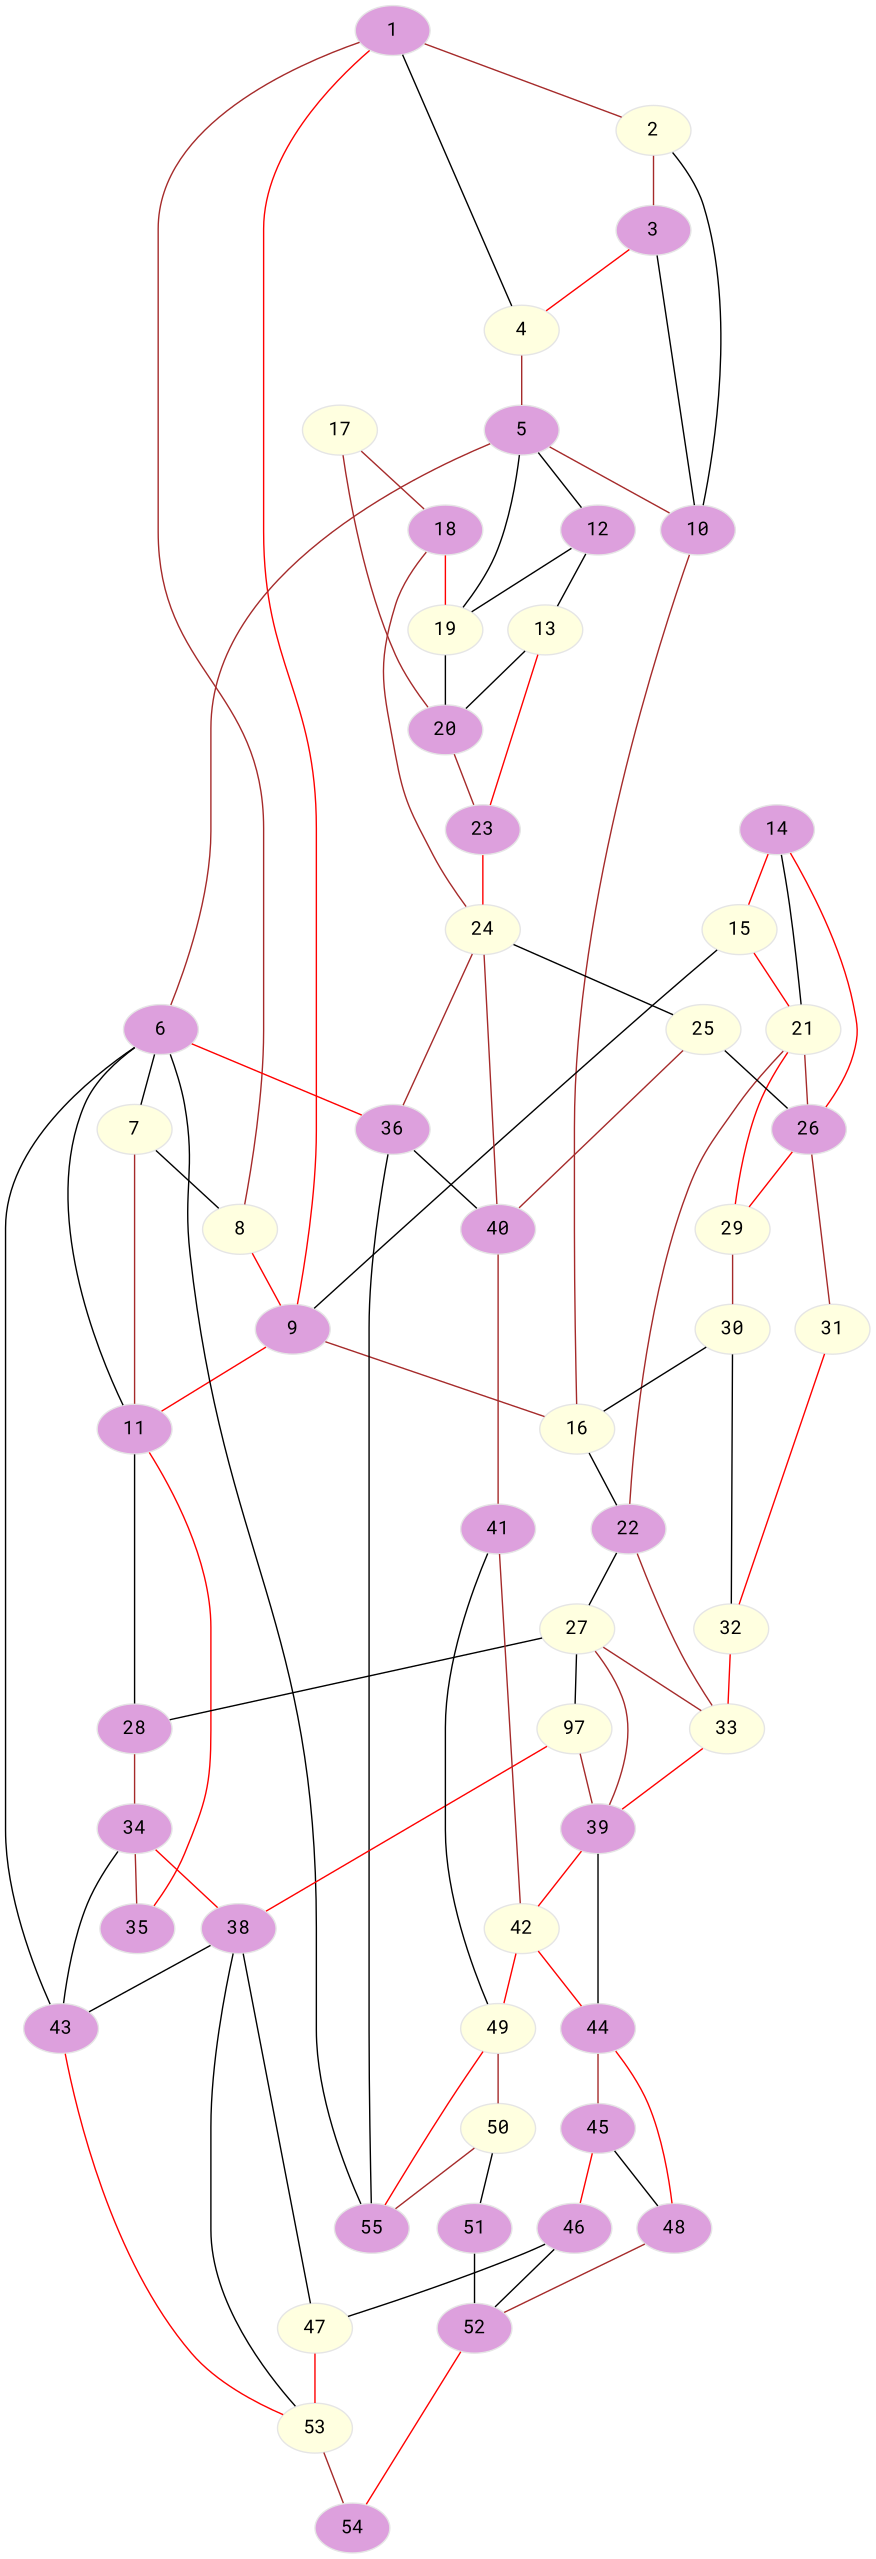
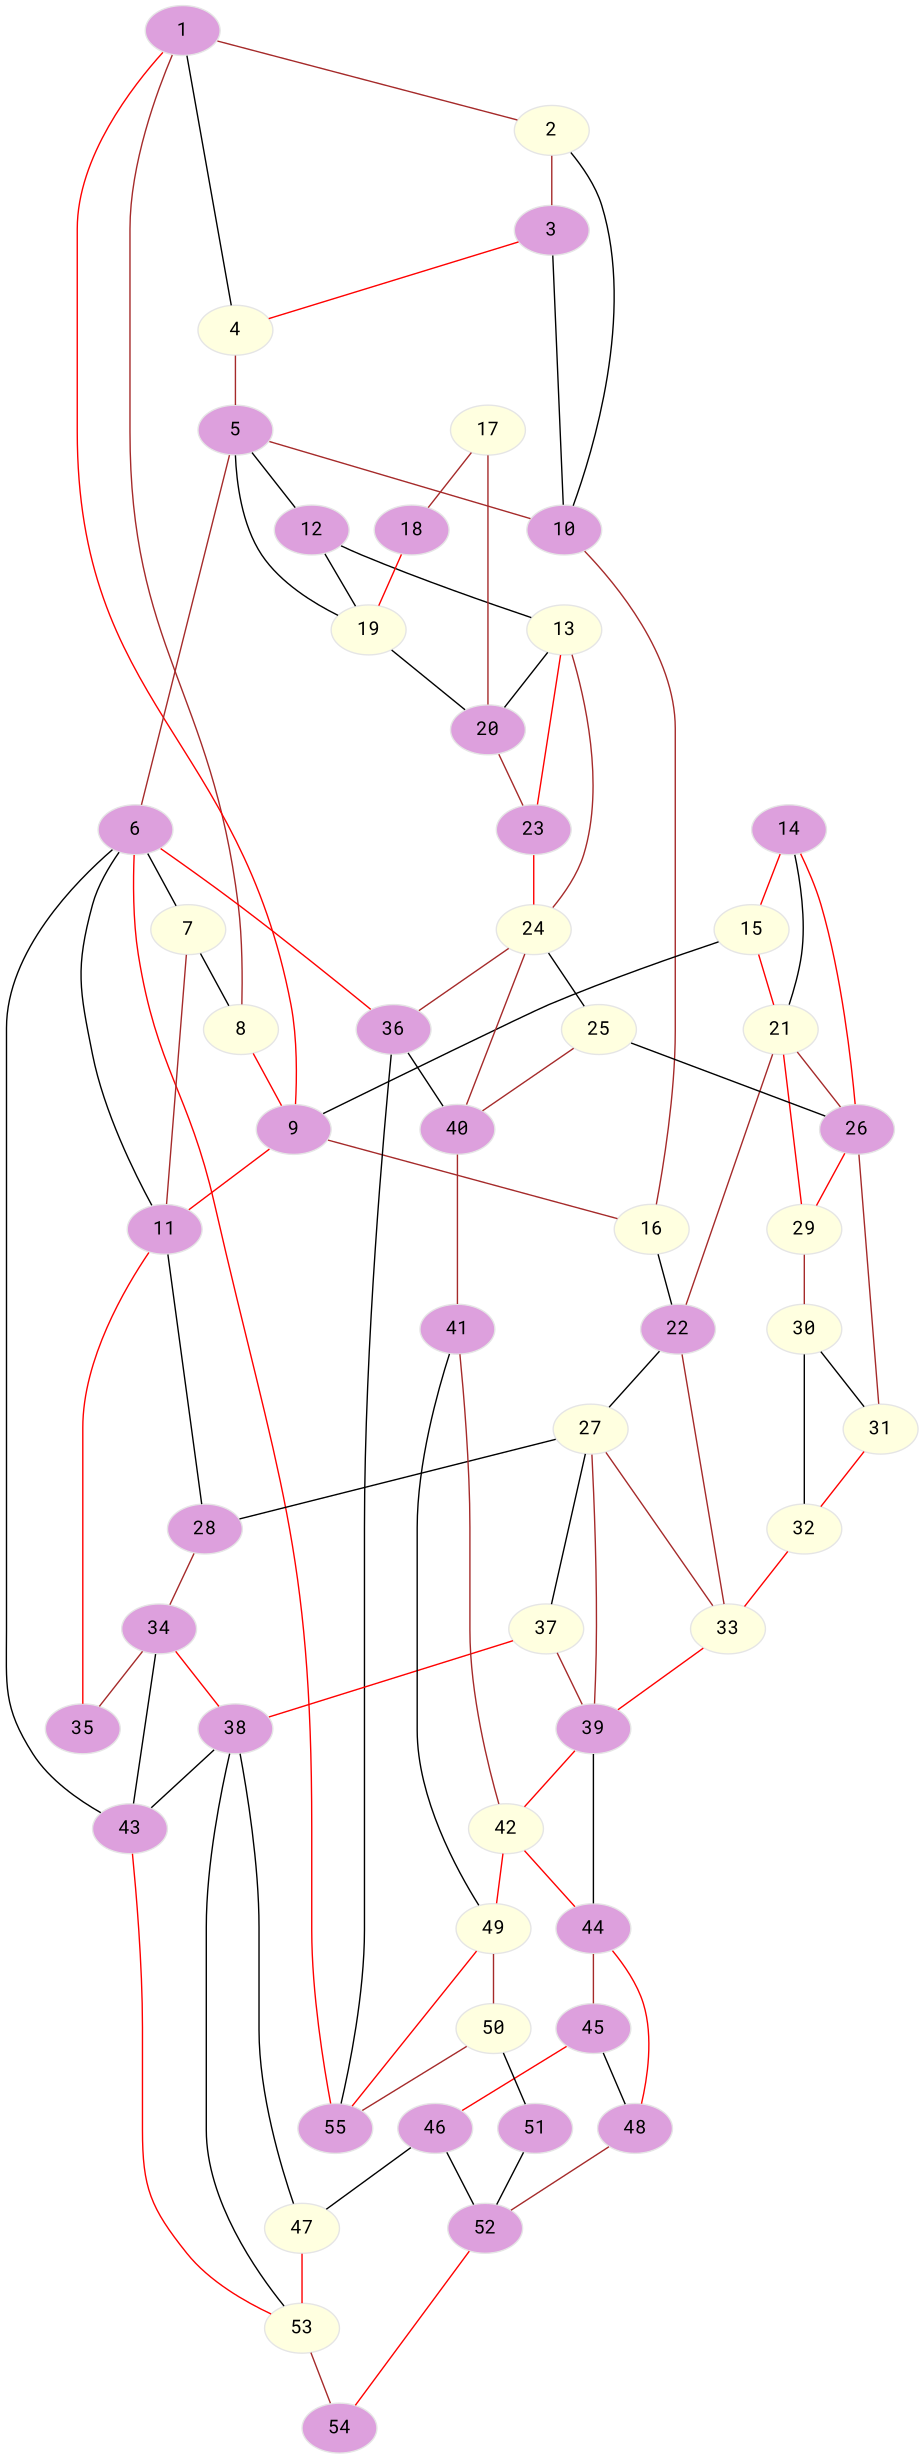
edge "18" -- "24": now "13" -- "24"
edge "30" -- "16": now "30" -- "31"
edge "6" -- "55": color black -> red
node "97": label "97" -> "37"
